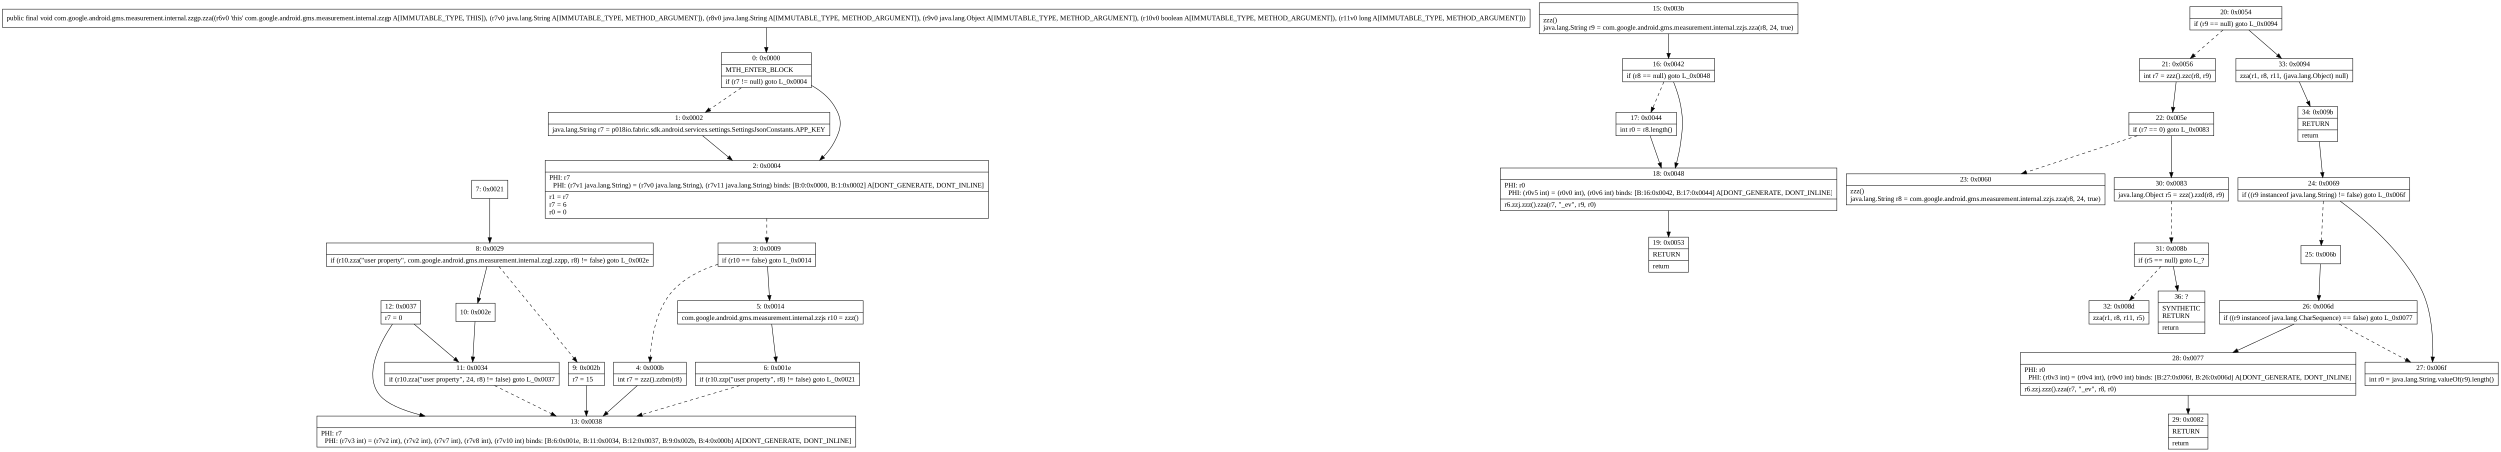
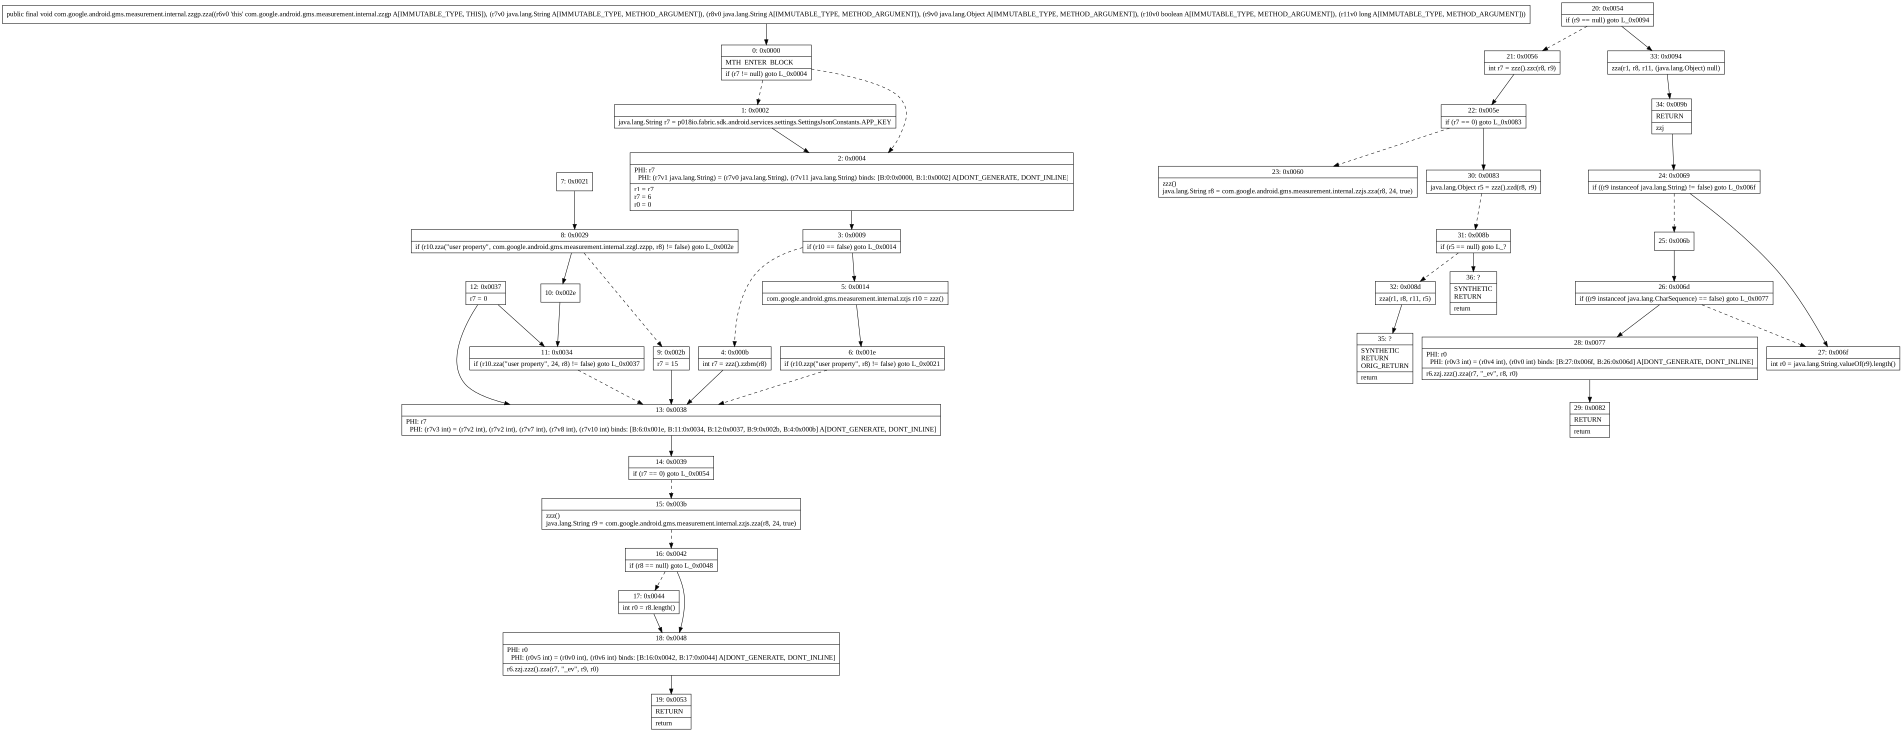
edge "15: 0x003b" -> "16: 0x0042": style solid -> dashed
edge "0: 0x0000" -> "2: 0x0004": style solid -> dashed
node "34: 0x009b": text "return" -> "zzj"
edge "2: 0x0004" -> "3: 0x0009": style dashed -> solid
node "35: ?": added
node "14: 0x0039": added
